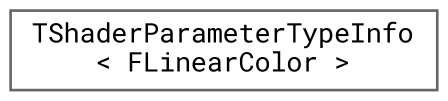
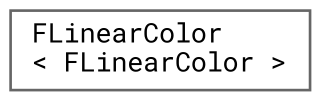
node "TShaderParameterTypeInfo < FLinearColor >": label "TShaderParameterTypeInfo < FLinearColor >" -> "FLinearColor < FLinearColor >"
